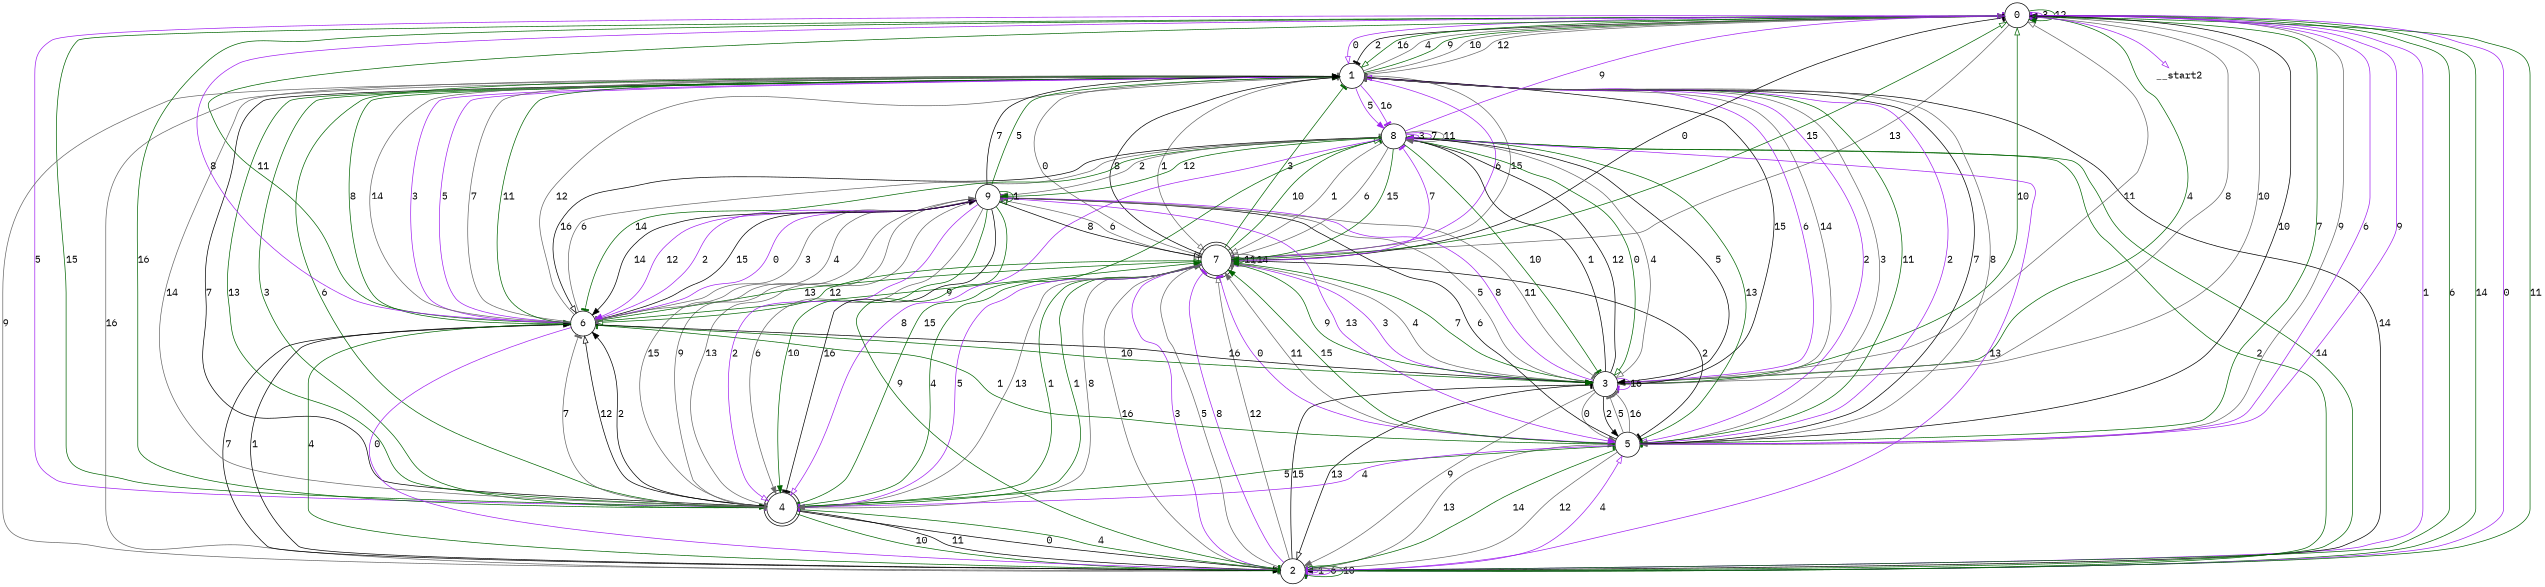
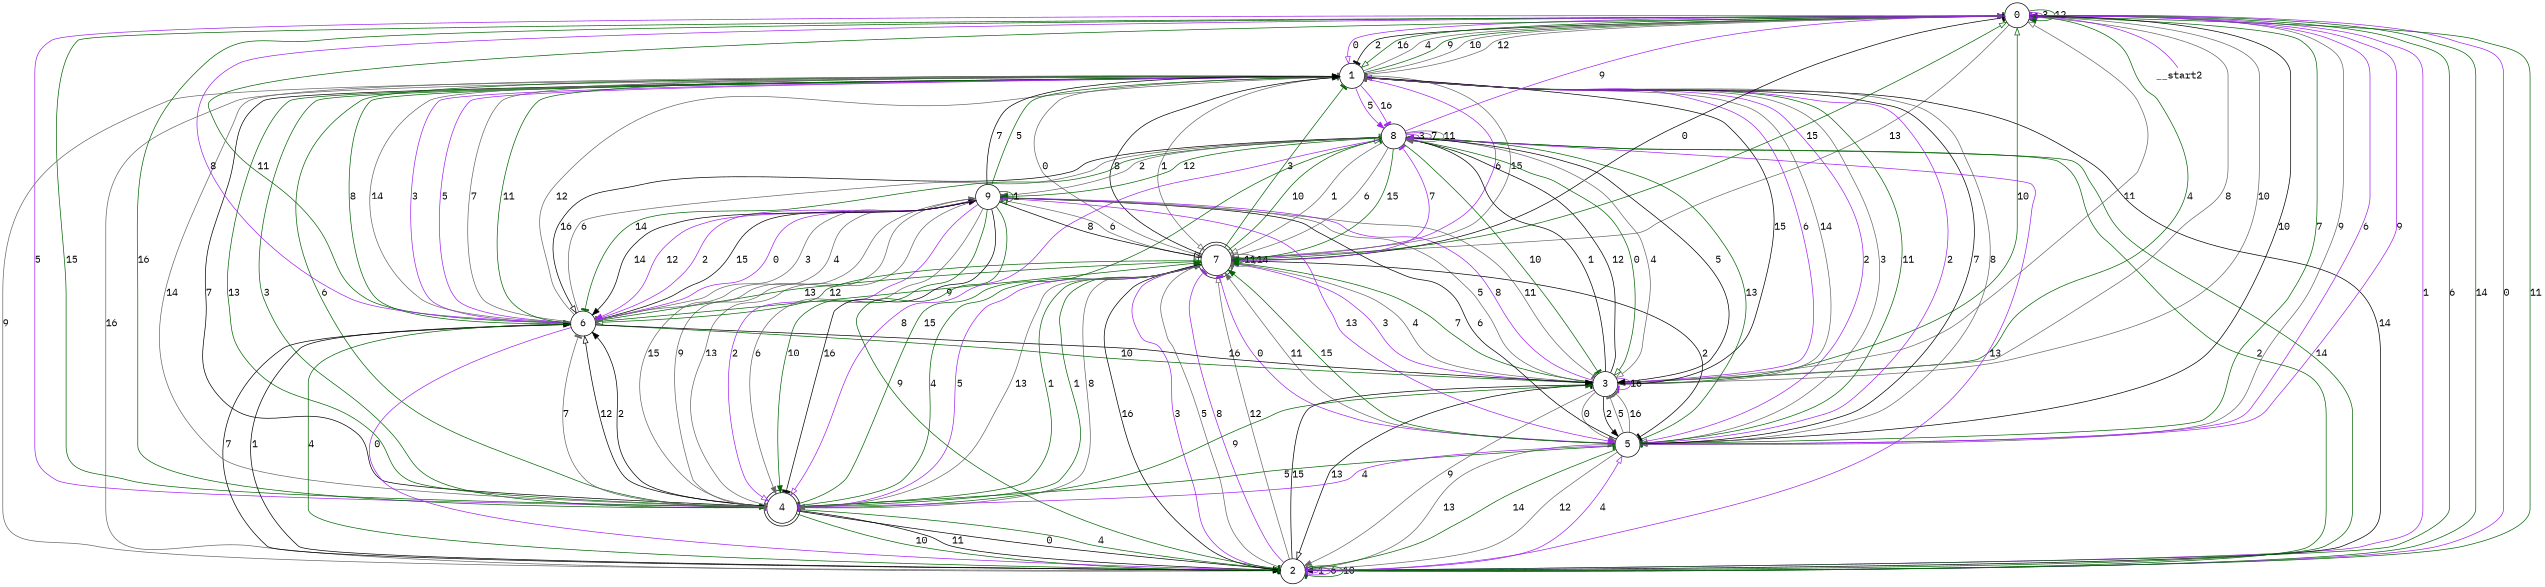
edge "0" -> "__start2": reversed
edge "6" -> "0": arrowhead tee -> onormal
edge "7" -> "3": now "4" -> "3"
edge "5" -> "6": removed, label "1"
edge "7" -> "2": color gray40 -> black
